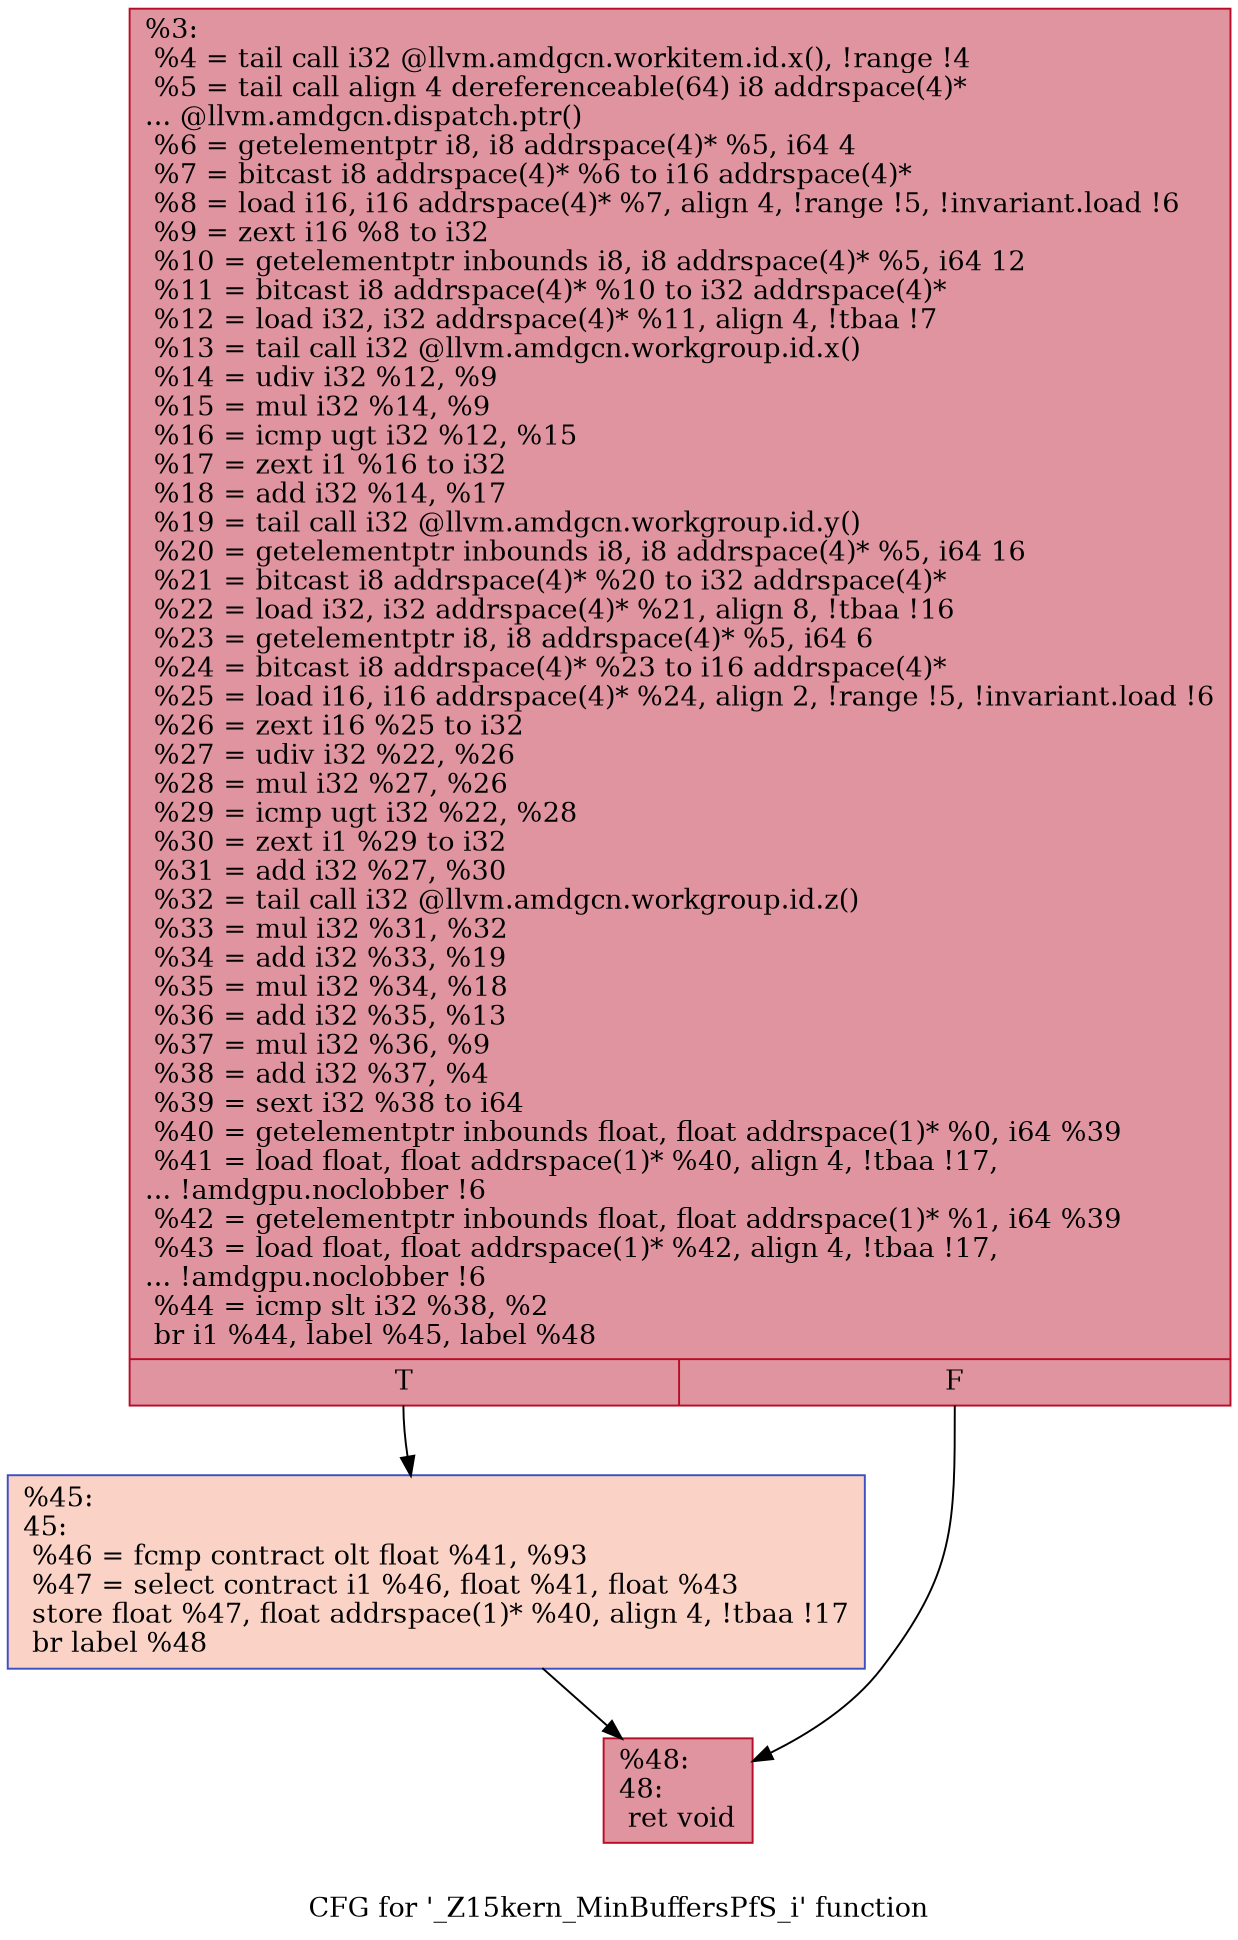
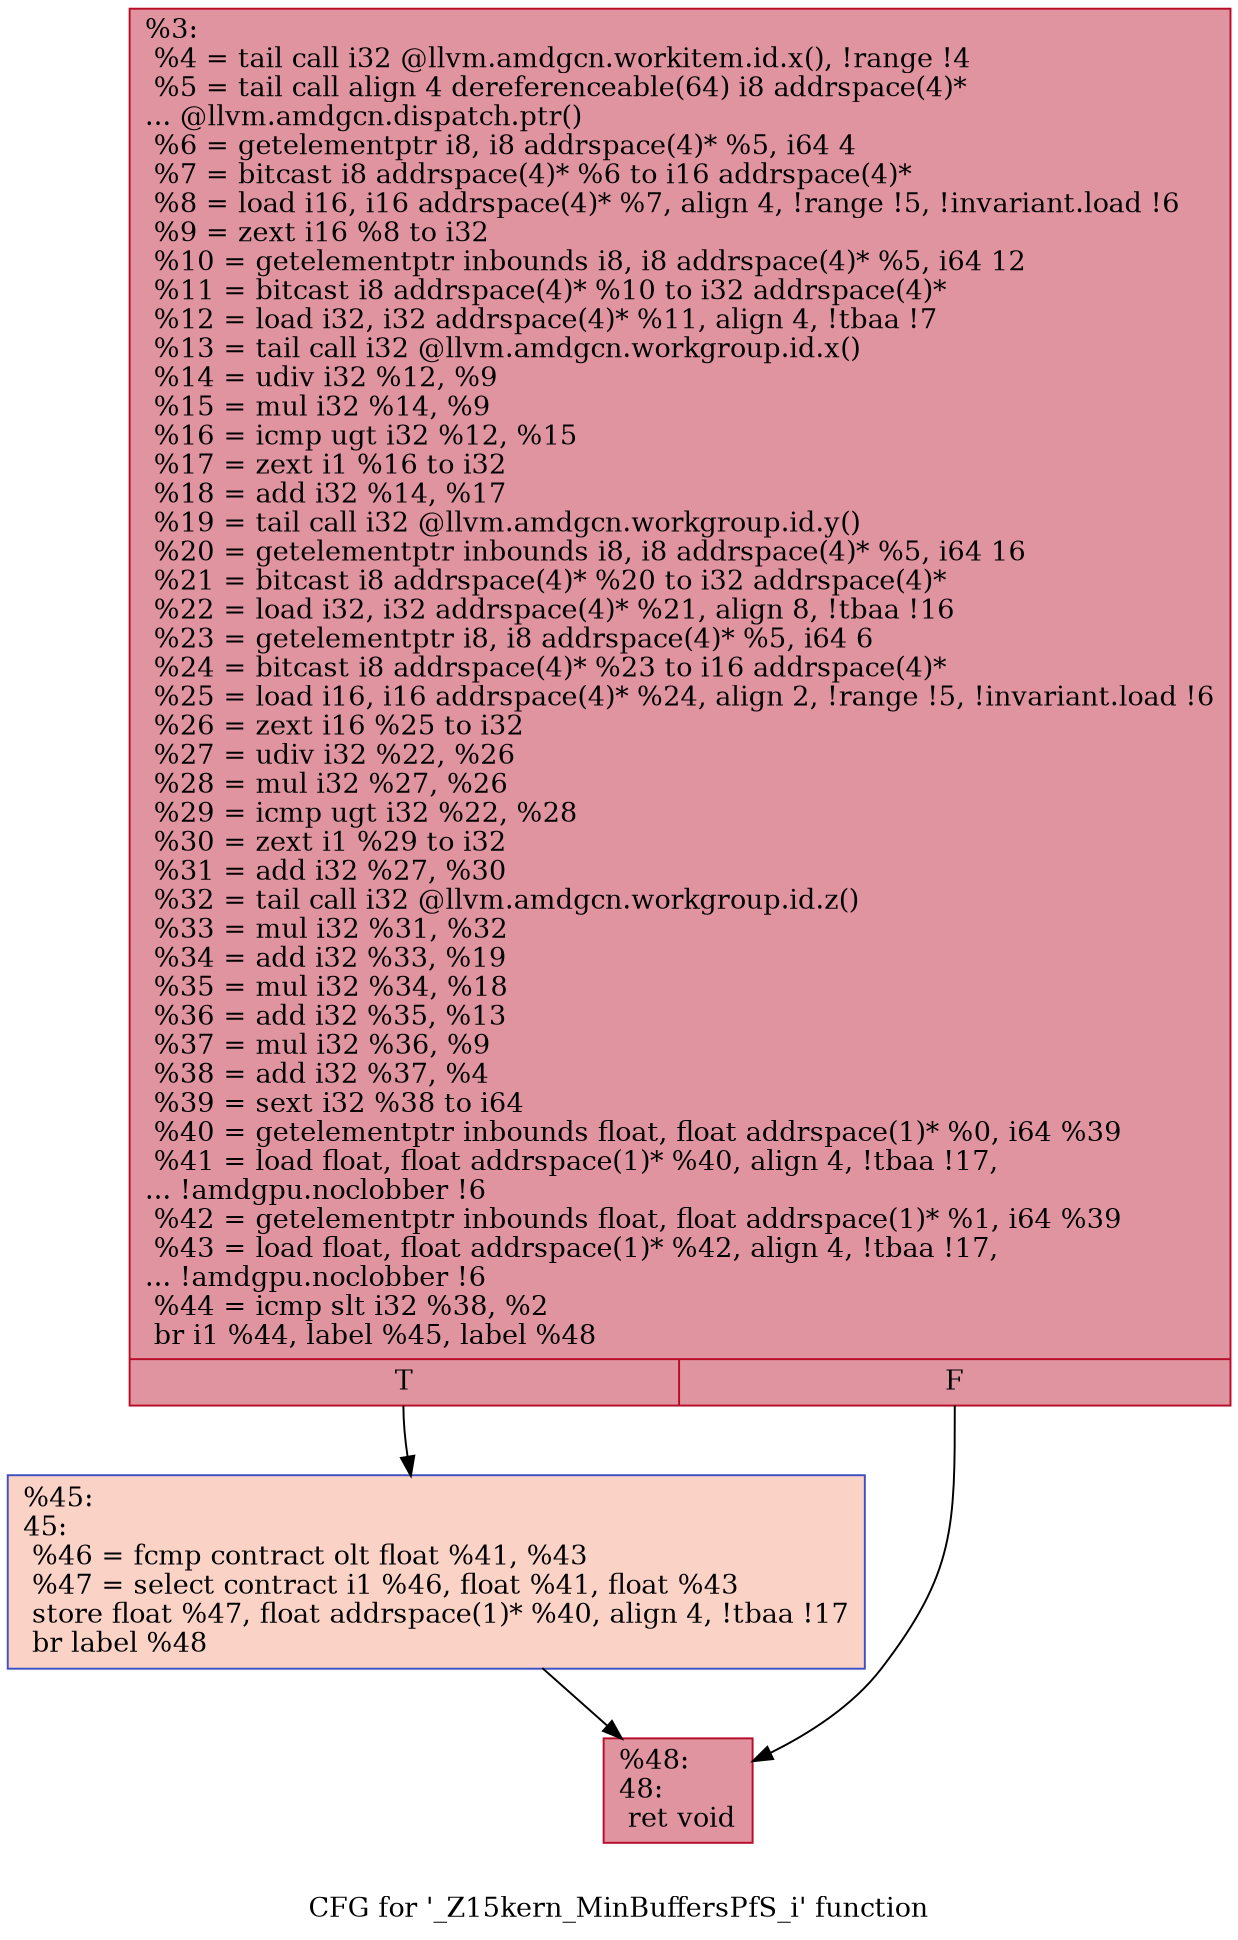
node "%45:": text "%46 = fcmp contract olt float %41, %93" -> "%46 = fcmp contract olt float %41, %43"
